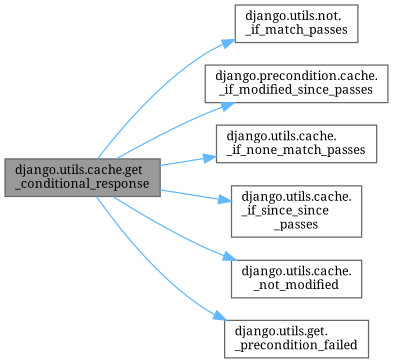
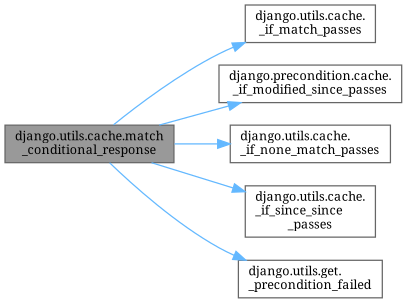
node "django.utils.not. _if_match_passes": label "django.utils.not. _if_match_passes" -> "django.utils.cache. _if_match_passes"
node "django.utils.cache.get _conditional_response": label "django.utils.cache.get _conditional_response" -> "django.utils.cache.match _conditional_response"
node "django.utils.cache. _not_modified": removed
